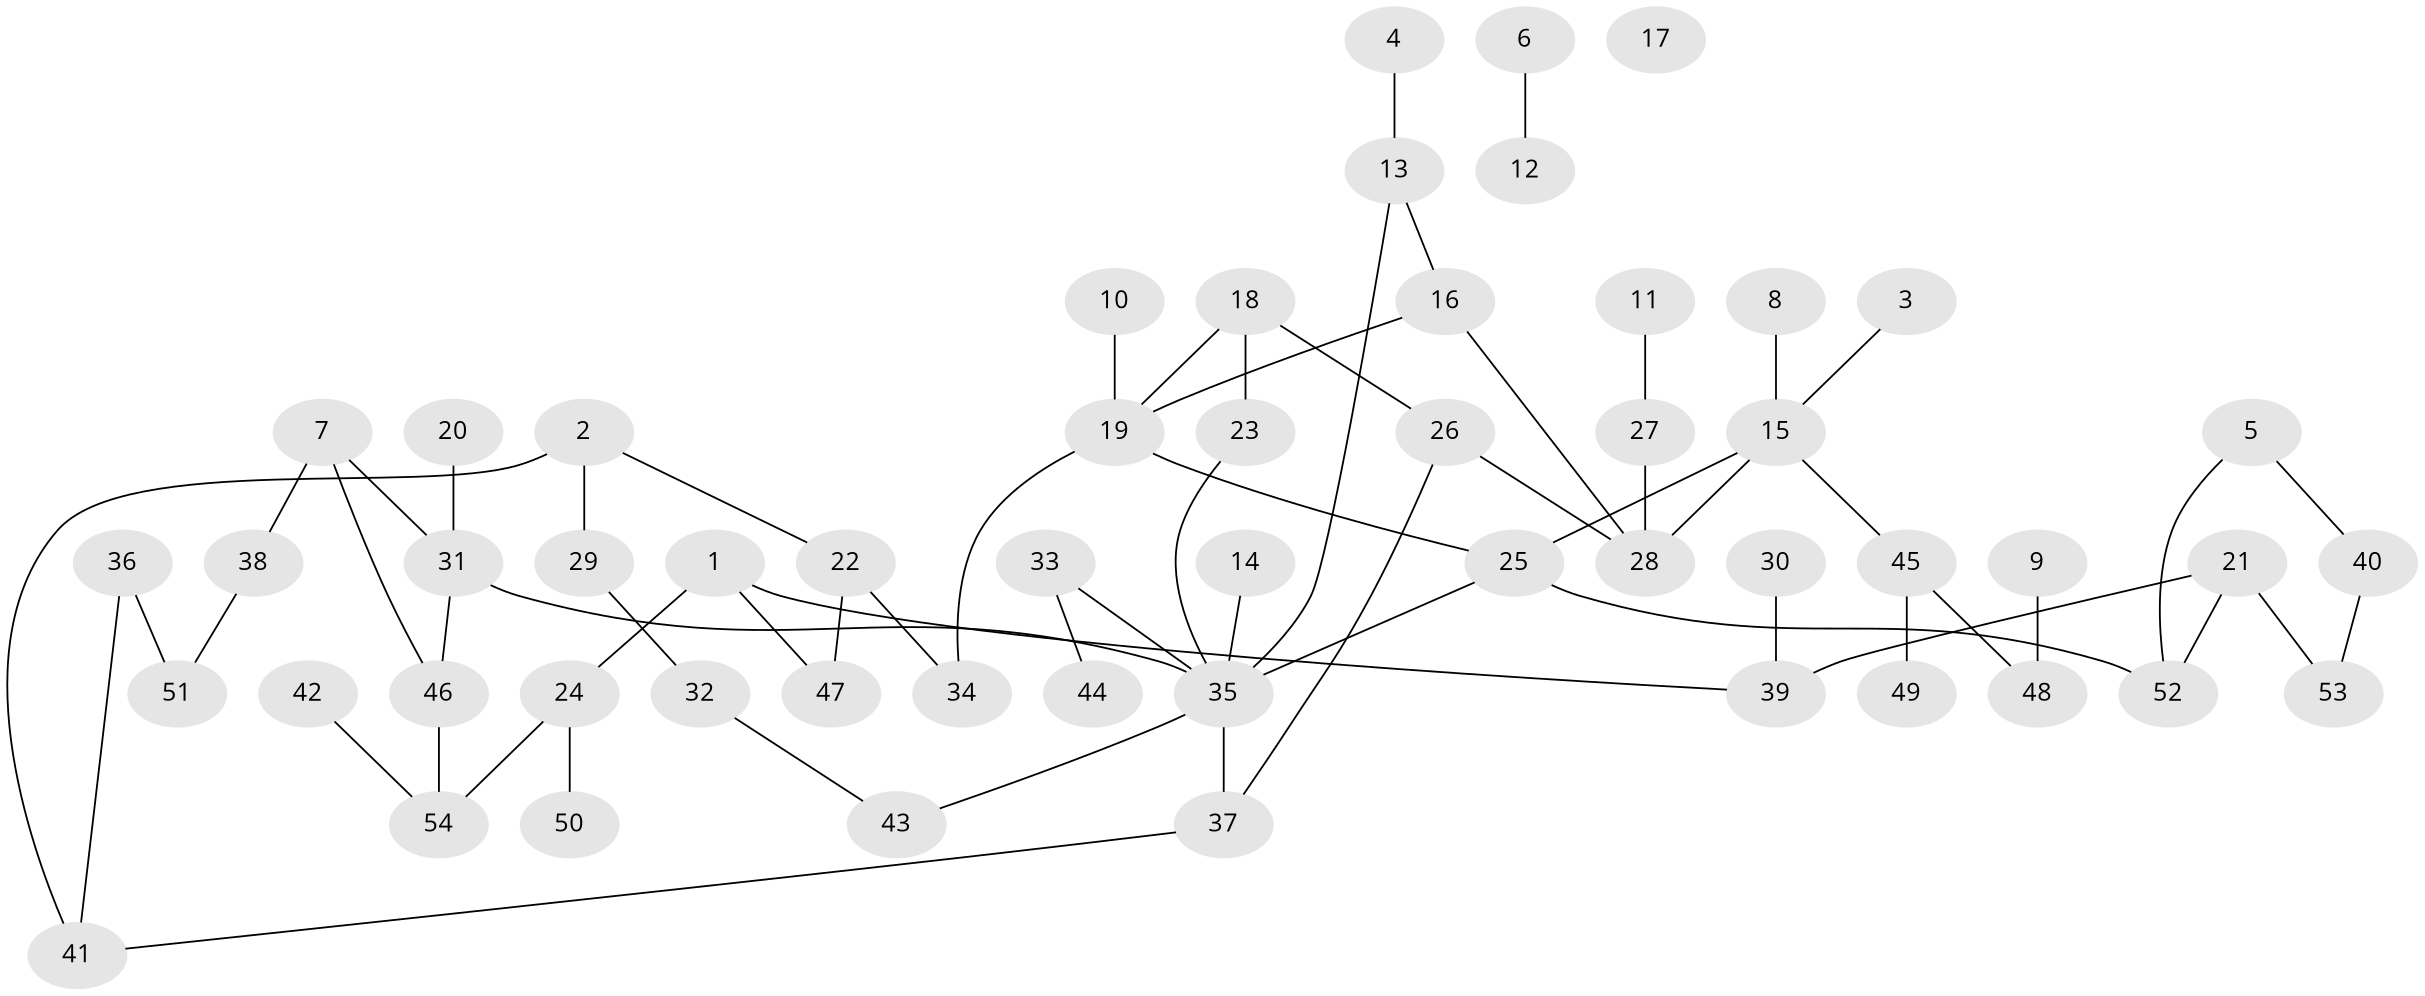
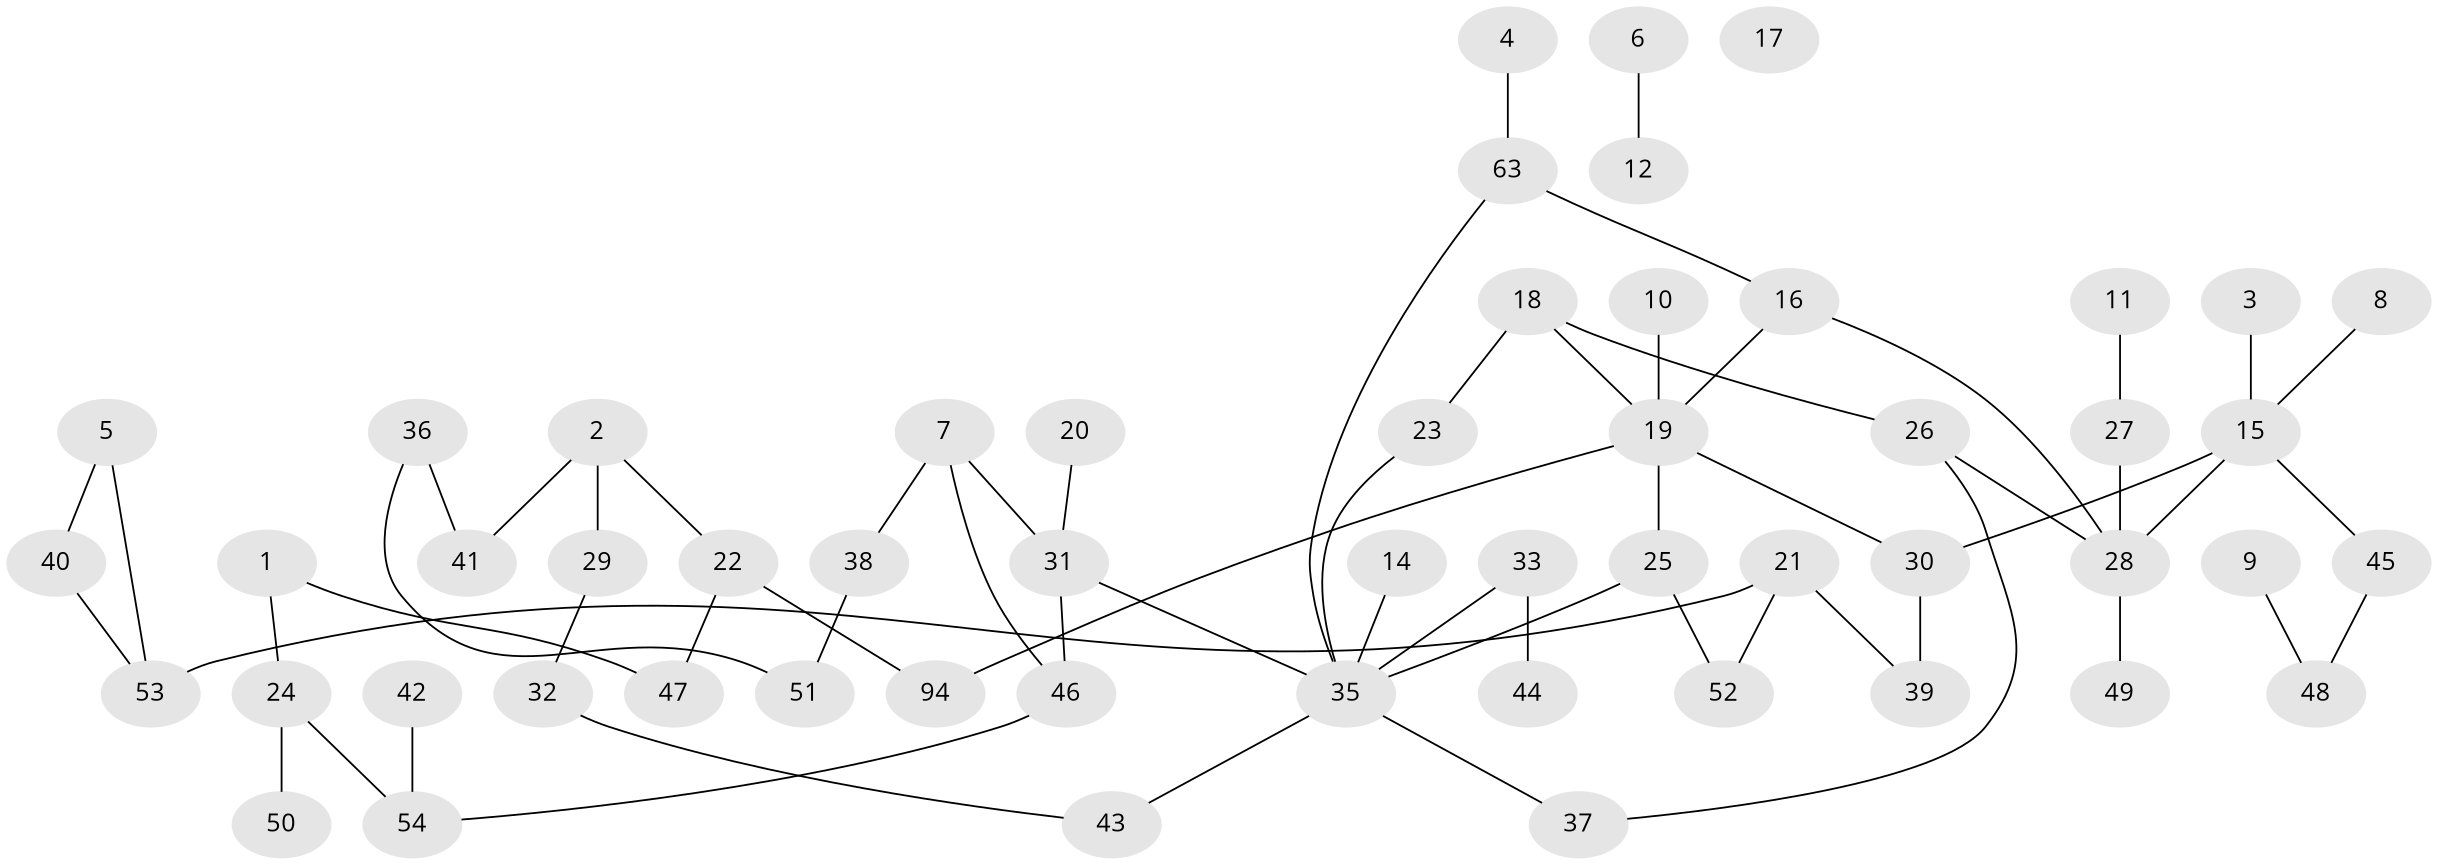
node "13": label "13" -> "63"
edge "15" -- "25": now "15" -- "30"
edge "19" -- "30": added
edge "5" -- "52": now "5" -- "53"
edge "45" -- "49": now "28" -- "49"
edge "1" -- "39": removed
node "34": label "34" -> "94"
edge "37" -- "41": removed
